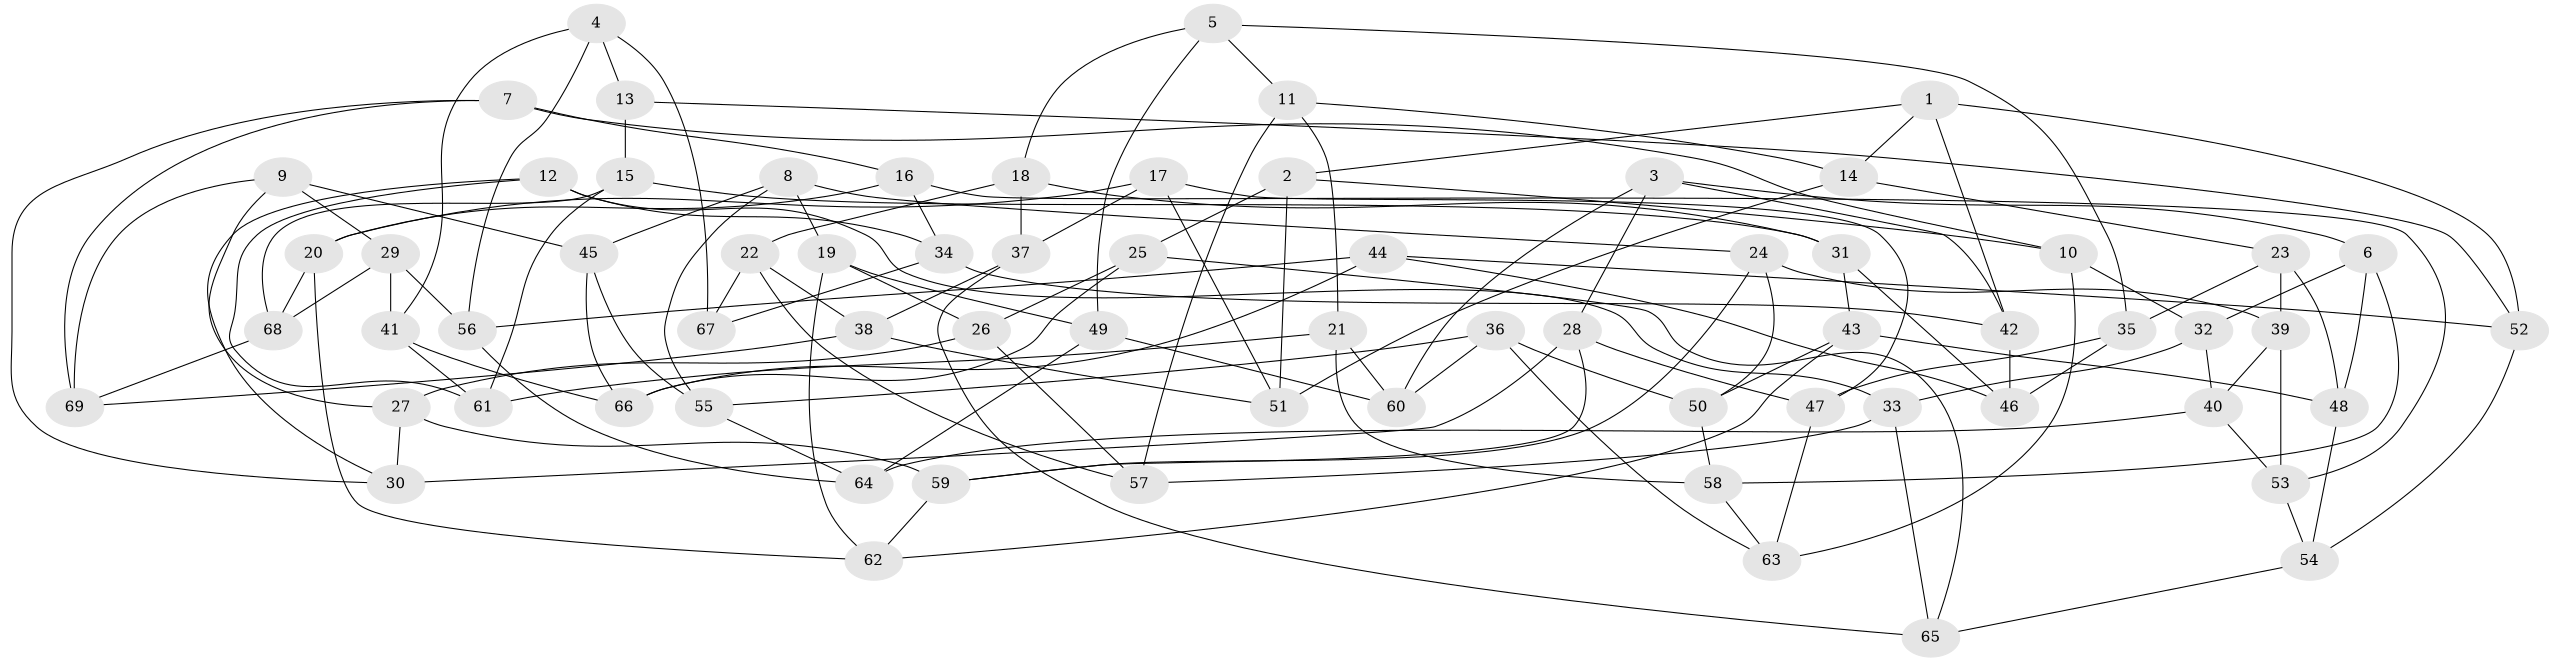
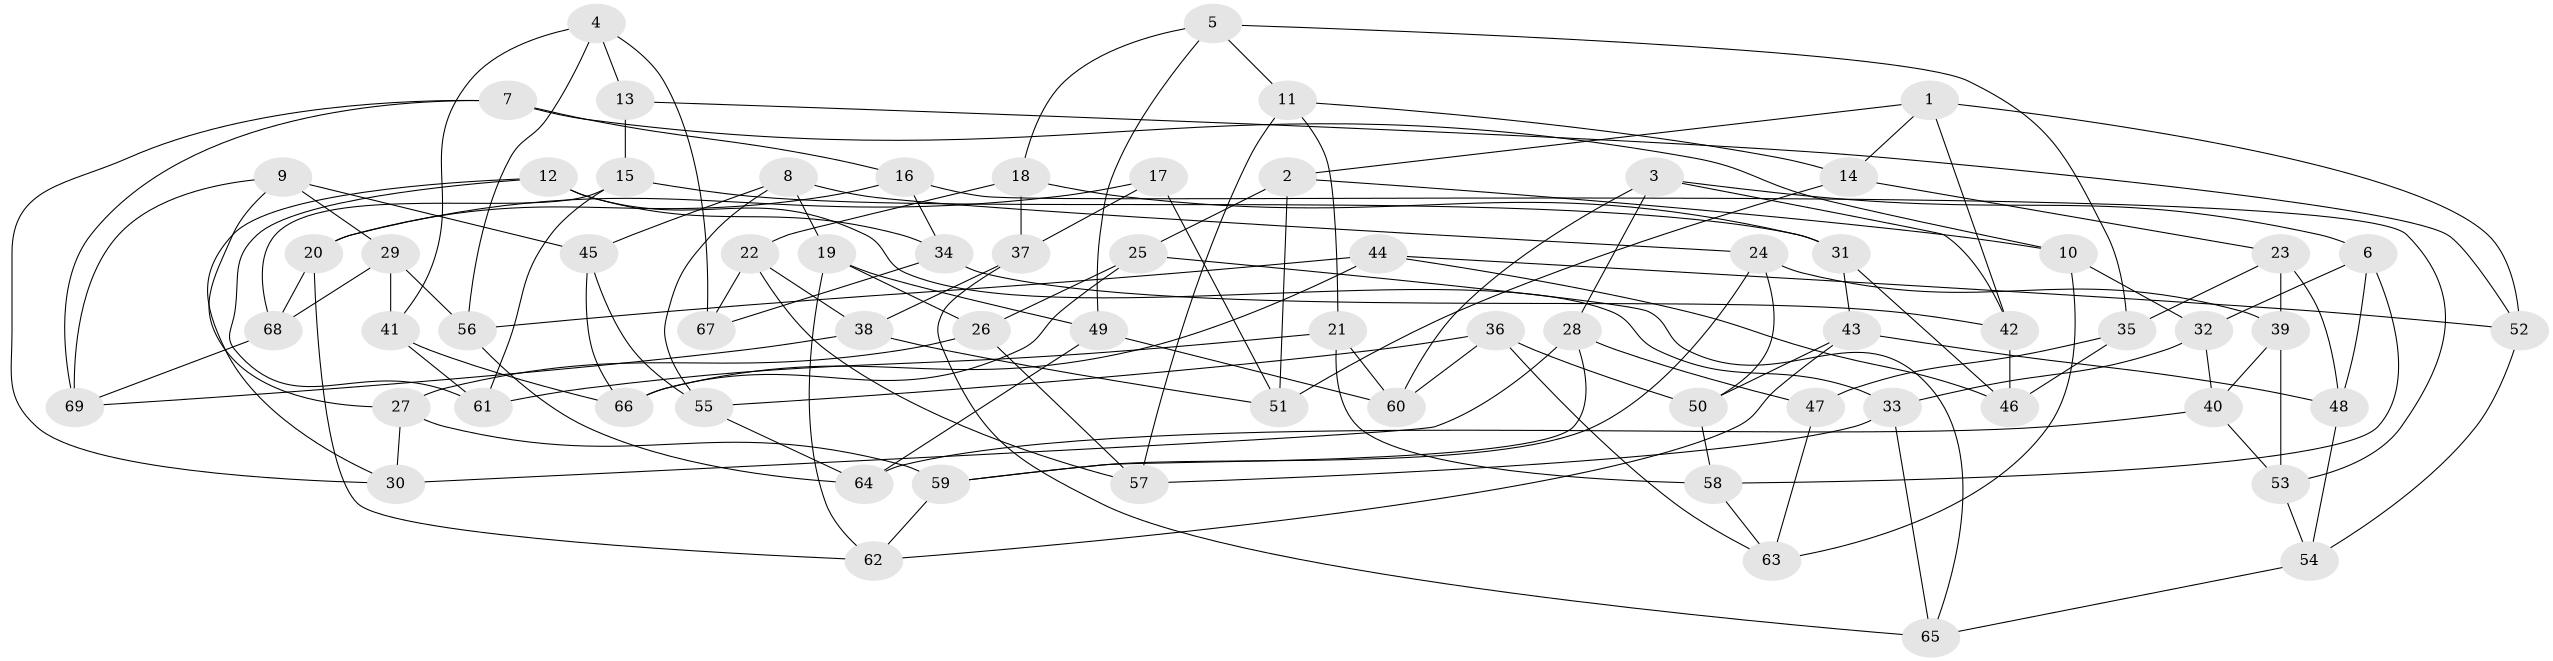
edge "17" -- "47": removed
